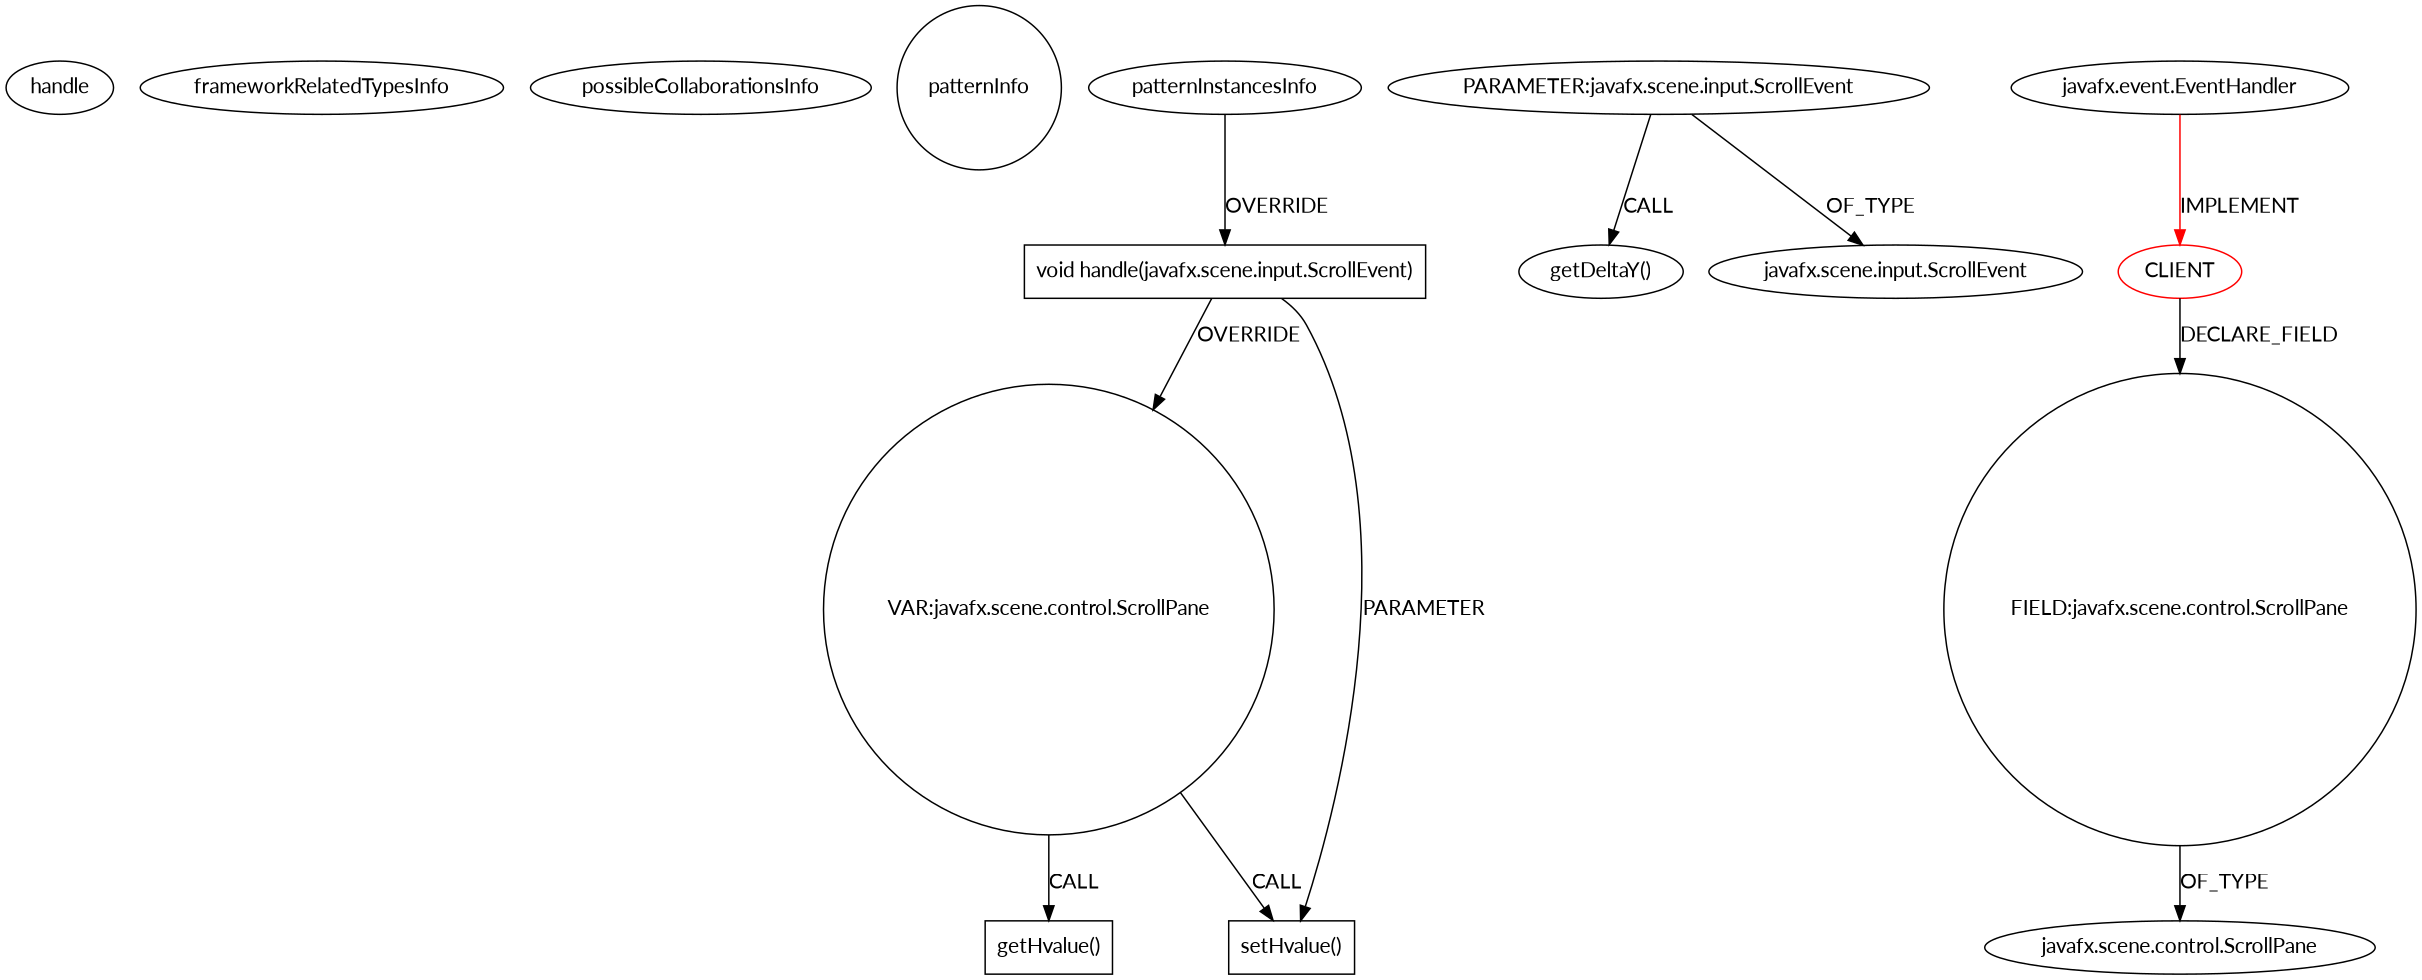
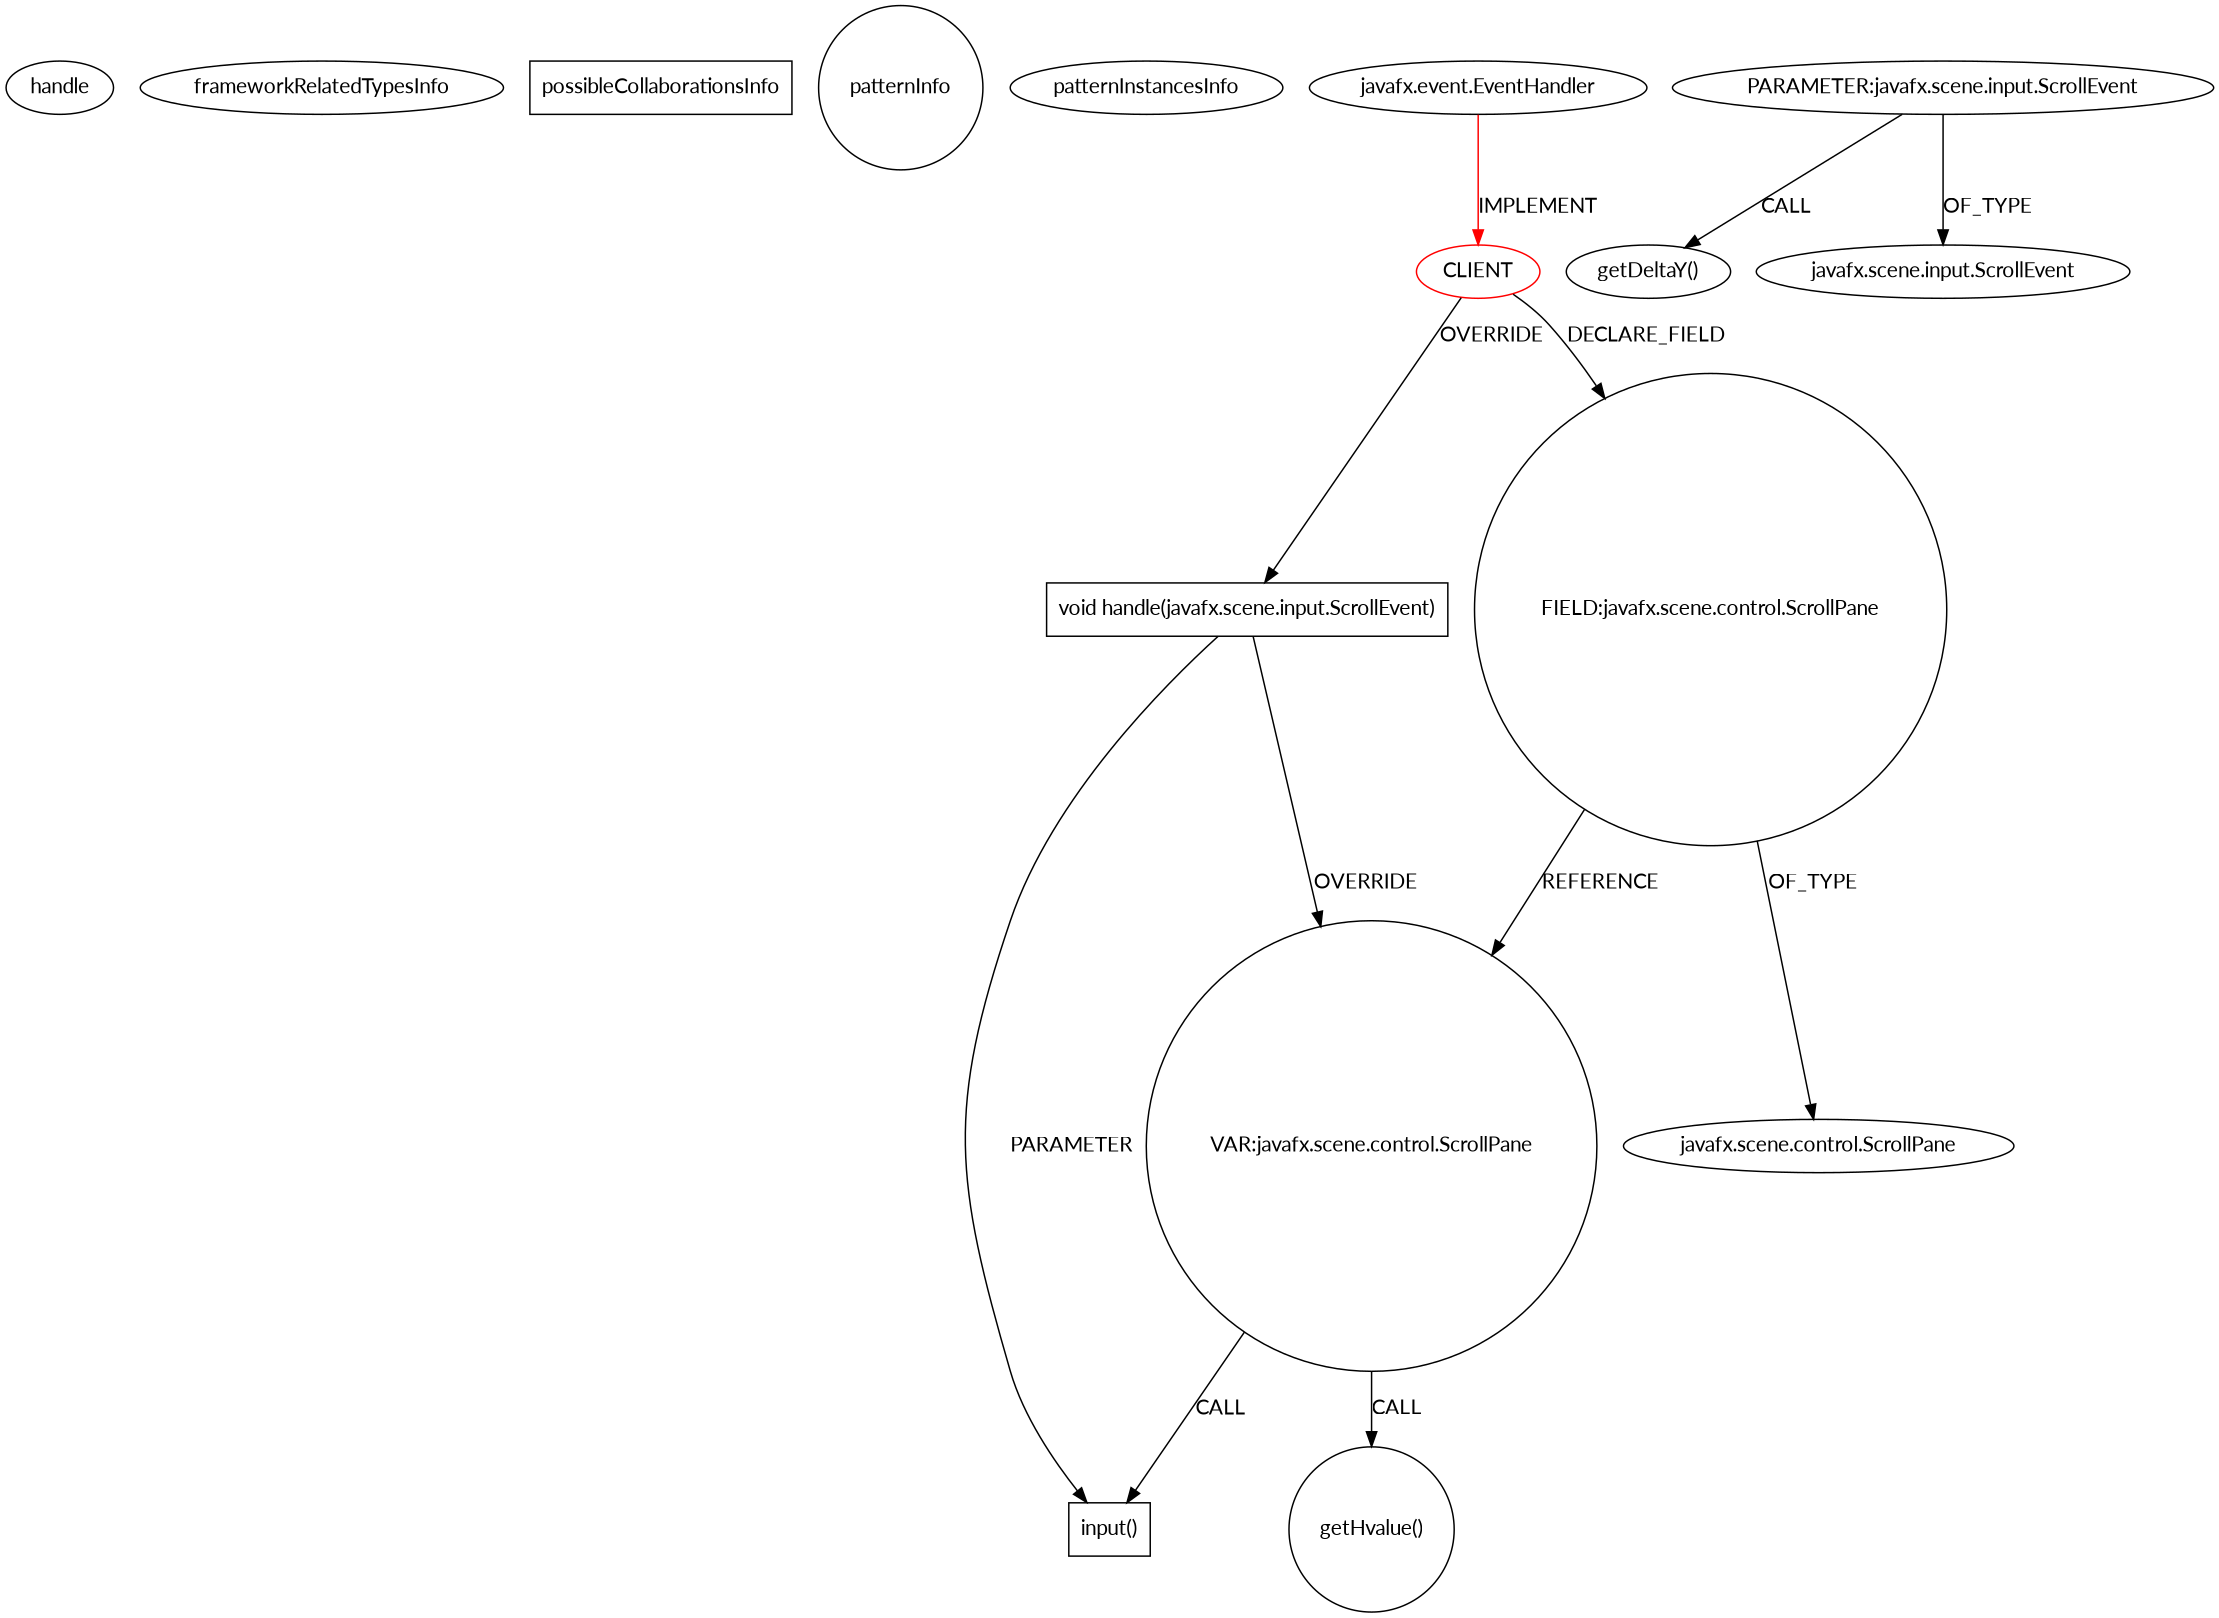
node "possibleCollaborationsInfo": shape ellipse -> box
edge "patternInstancesInfo" -> "void handle(javafx.scene.input.ScrollEvent)": now "CLIENT" -> "void handle(javafx.scene.input.ScrollEvent)"
edge "FIELD:javafx.scene.control.ScrollPane" -> "VAR:javafx.scene.control.ScrollPane": added, label "REFERENCE"
node "getHvalue()": shape box -> circle
node "setHvalue()": label "setHvalue()" -> "input()"
